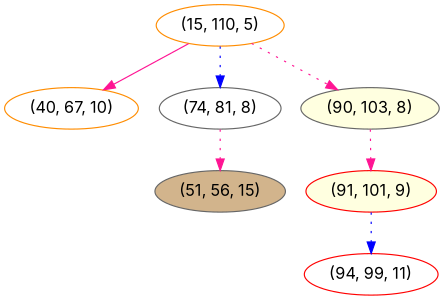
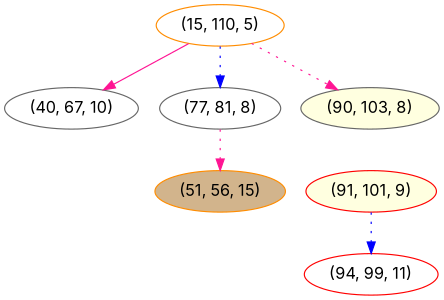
node "(40, 67, 10)": color darkorange -> gray40
node "(74, 81, 8)": label "(74, 81, 8)" -> "(77, 81, 8)"
edge "(90, 103, 8)" -> "(91, 101, 9)": removed
node "(51, 56, 15)": color gray40 -> darkorange
